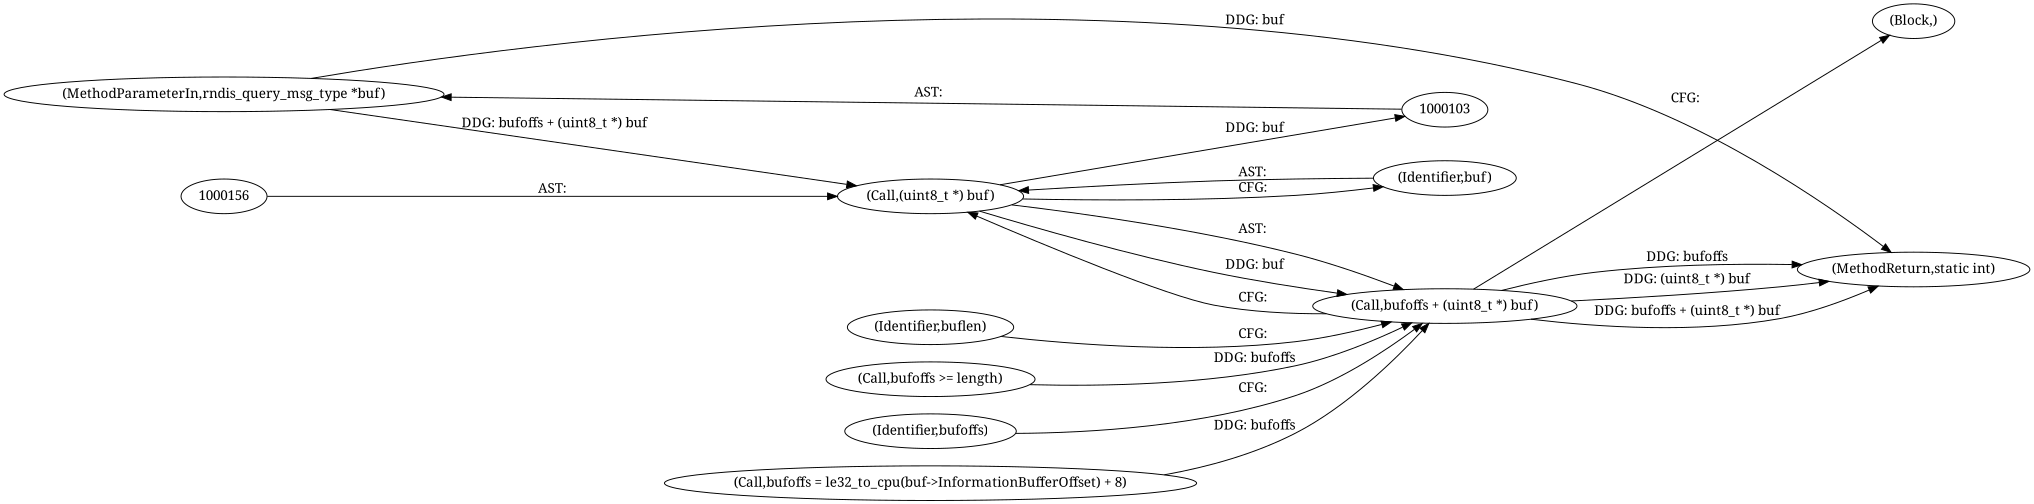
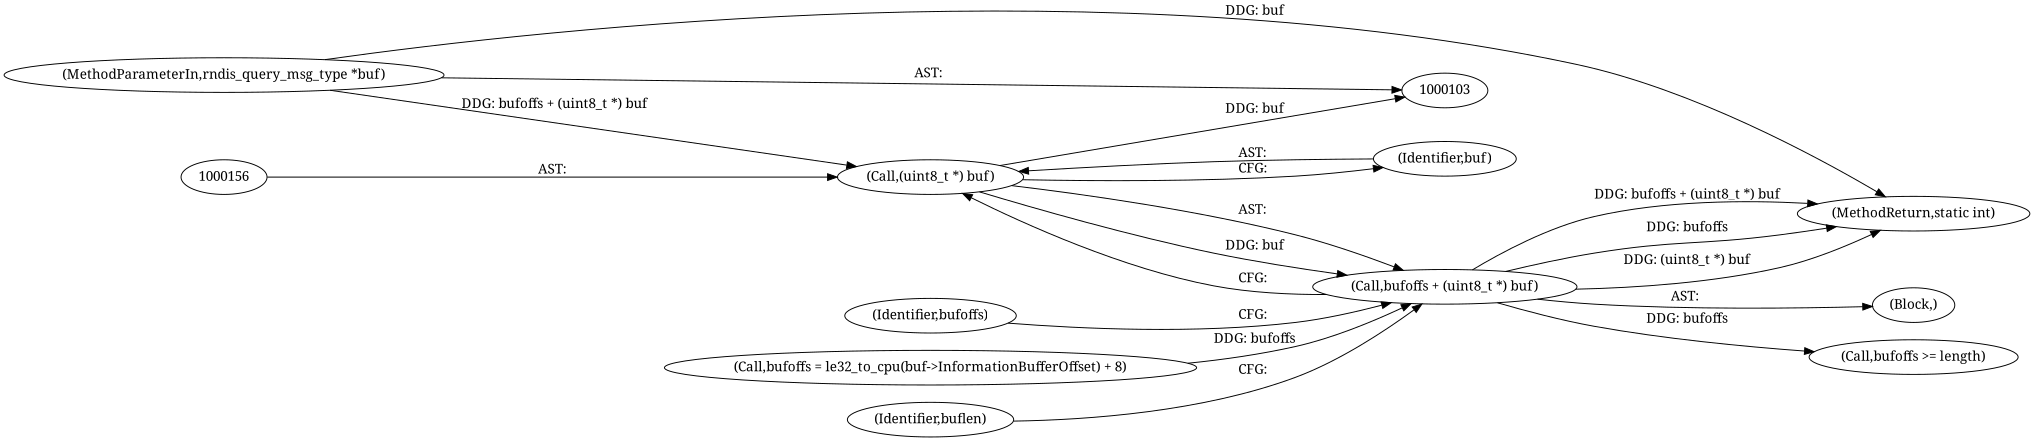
edge "(Call,bufoffs + (uint8_t *) buf)" -> "(Block,)": label "CFG: " -> "AST: "
edge "1000103" -> "(MethodParameterIn,rndis_query_msg_type *buf)": reversed
edge "(Call,bufoffs >= length)" -> "(Call,bufoffs + (uint8_t *) buf)": reversed
